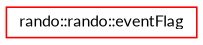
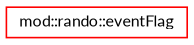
node "rando::rando::eventFlag": label "rando::rando::eventFlag" -> "mod::rando::eventFlag"
